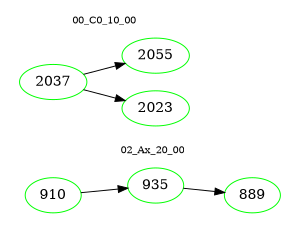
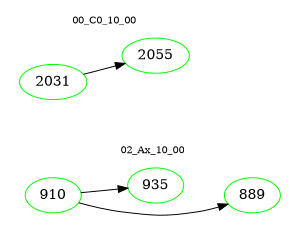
node "2037": label "2037" -> "2031"
node "2023": removed
cluster "02_Ax_20_00": label "02_Ax_20_00" -> "02_Ax_10_00"
edge "935" -> "889": now "910" -> "889"
